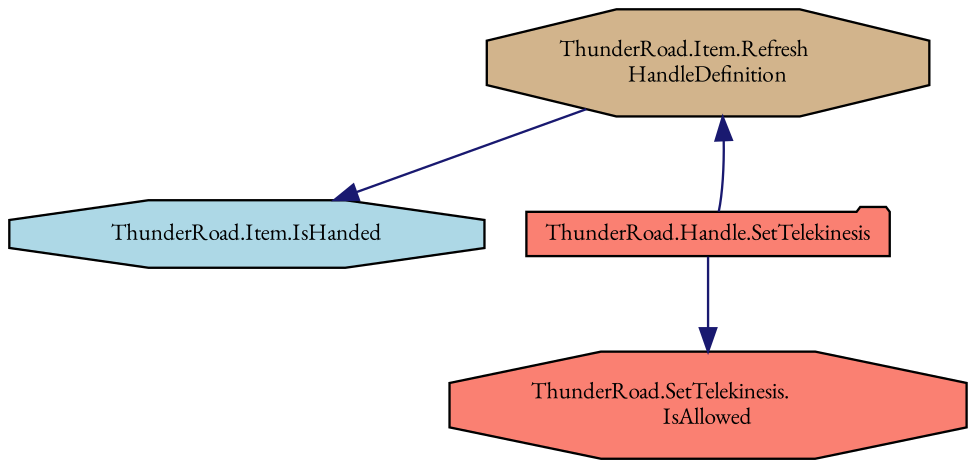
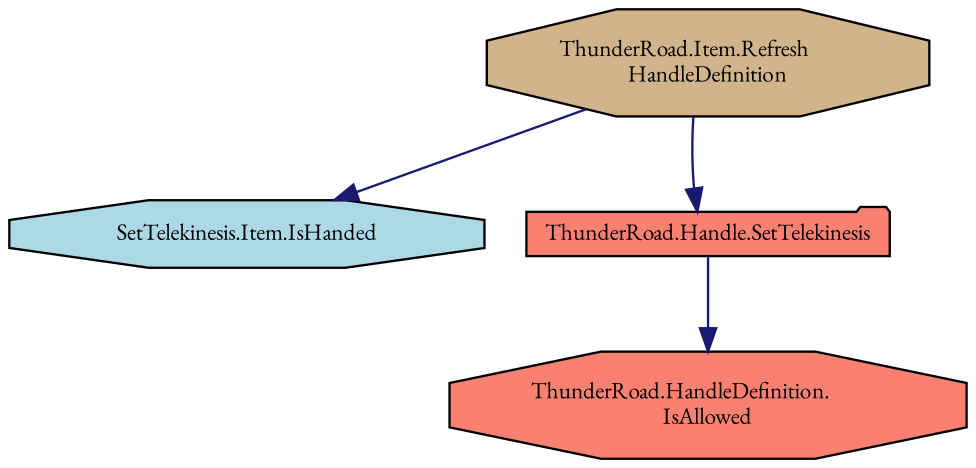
edge "ThunderRoad.Handle.SetTelekinesis" -> "ThunderRoad.Item.Refresh HandleDefinition": reversed
node "ThunderRoad.Item.IsHanded": label "ThunderRoad.Item.IsHanded" -> "SetTelekinesis.Item.IsHanded"
node "ThunderRoad.SetTelekinesis. IsAllowed": label "ThunderRoad.SetTelekinesis. IsAllowed" -> "ThunderRoad.HandleDefinition. IsAllowed"
